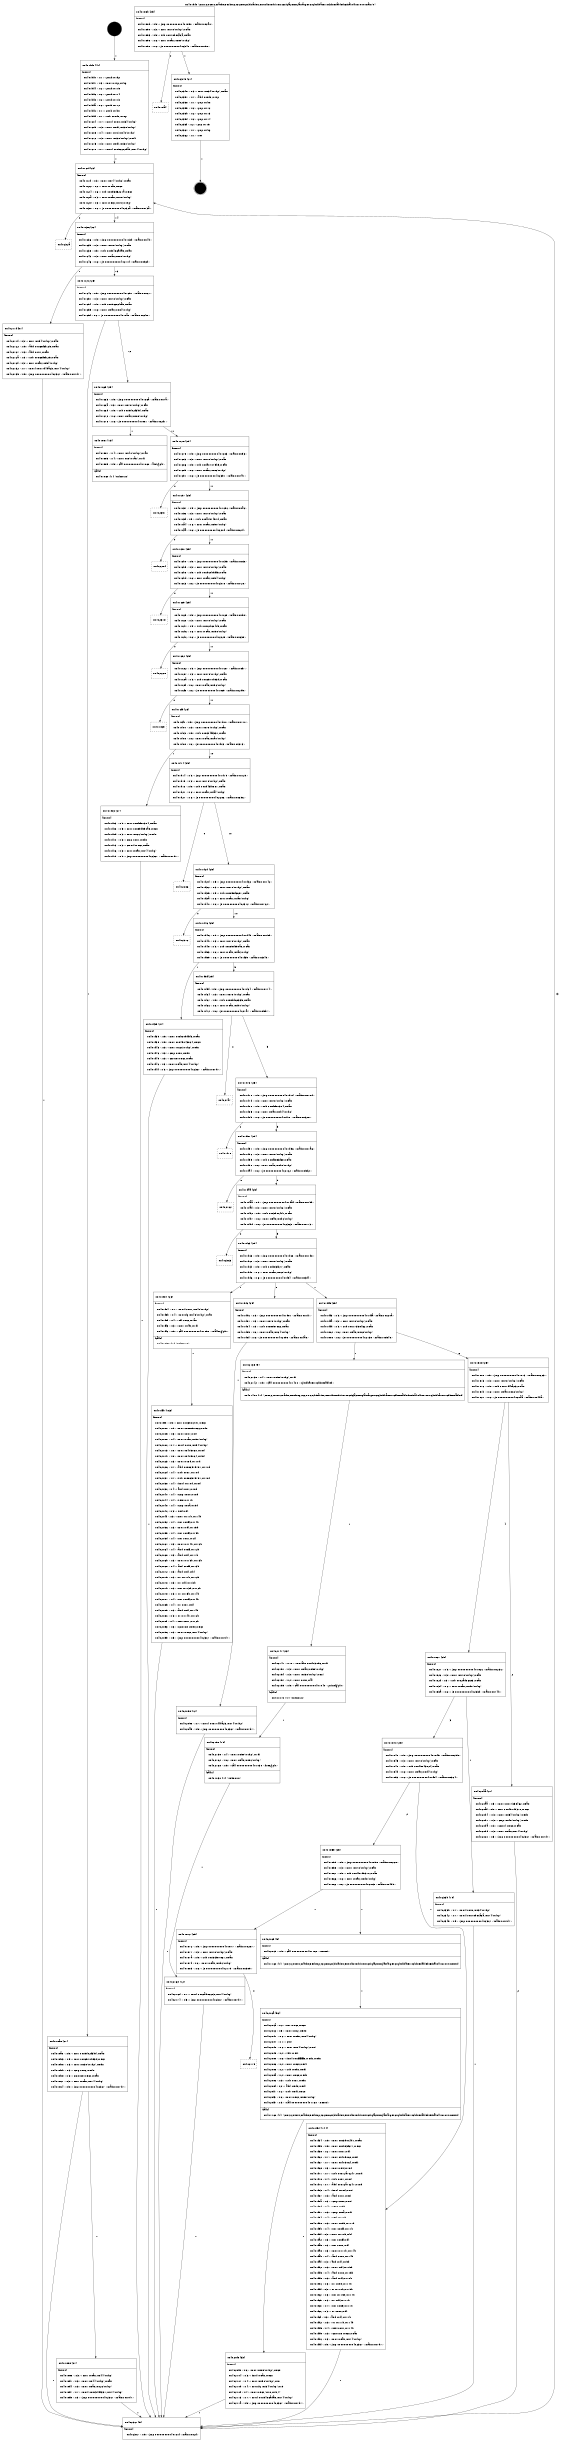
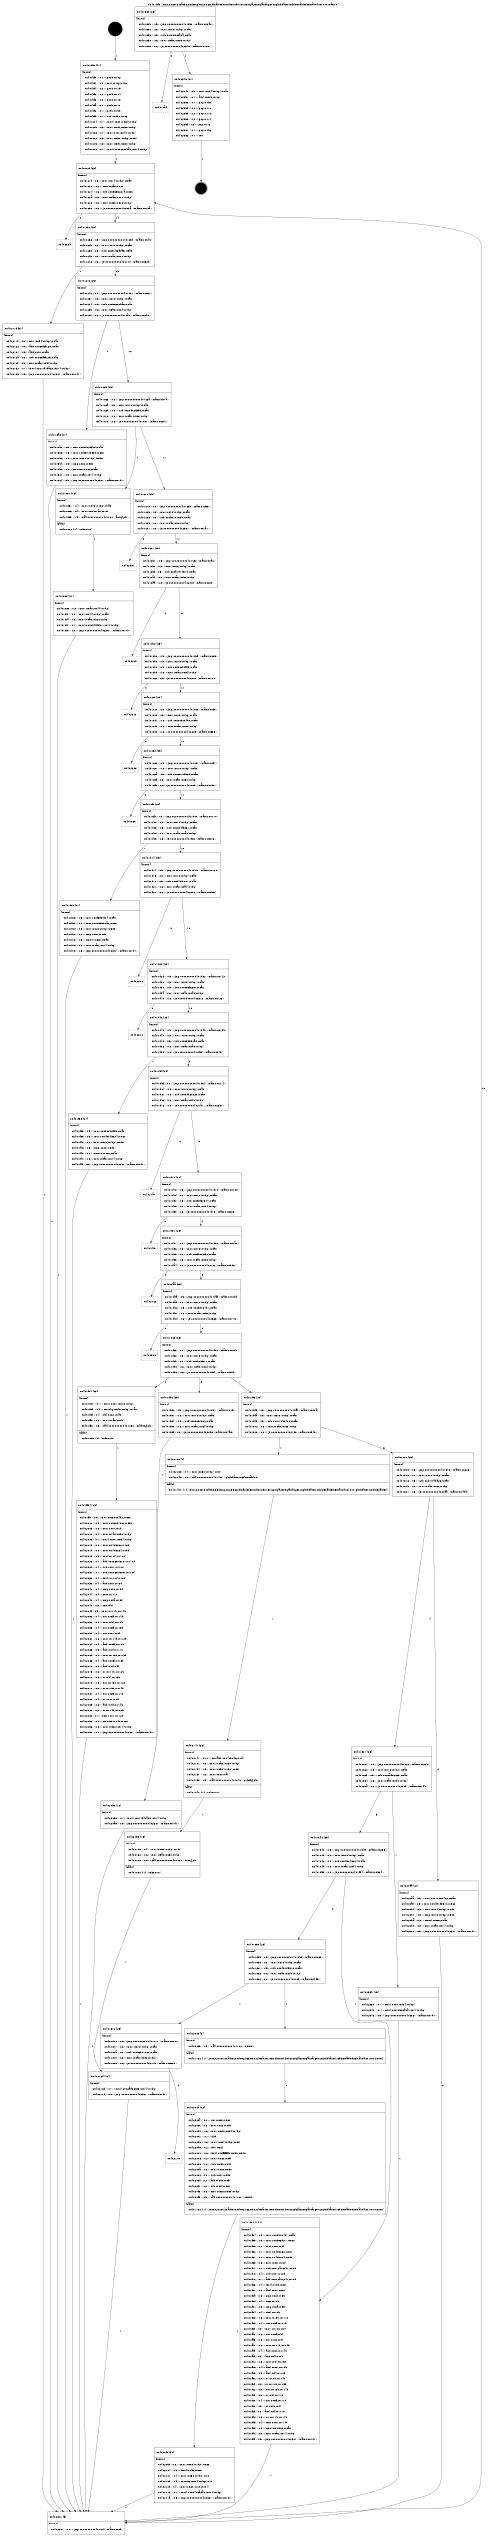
edge "0x401eae [27]" -> "0x401eee [21]": now "0x401ee1 [13]" -> "0x401eee [21]"
